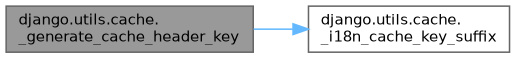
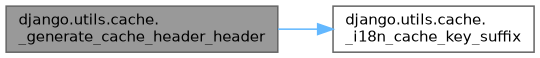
node "django.utils.cache. _generate_cache_header_key": label "django.utils.cache. _generate_cache_header_key" -> "django.utils.cache. _generate_cache_header_header"
